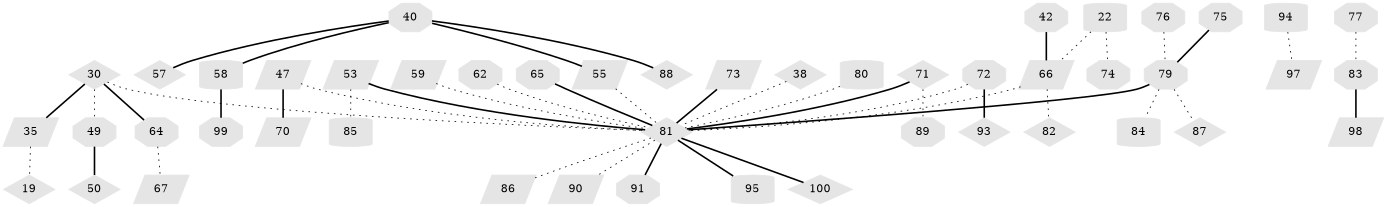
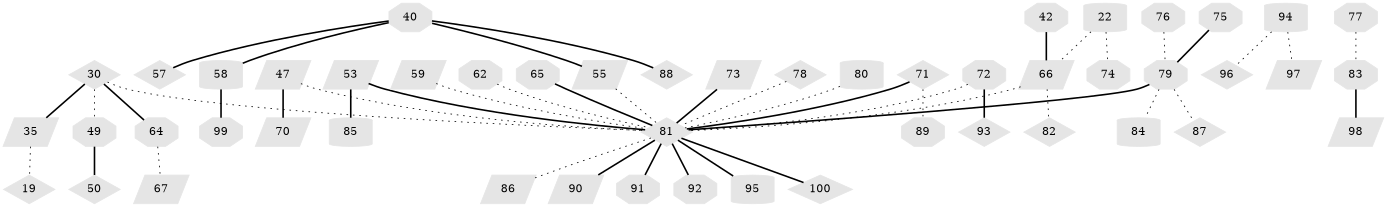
node "38": label "38" -> "78"
node "96": added
edge "53" -- "85": style dotted -> bold
edge "81" -- "90": style dotted -> bold
node "92": added
